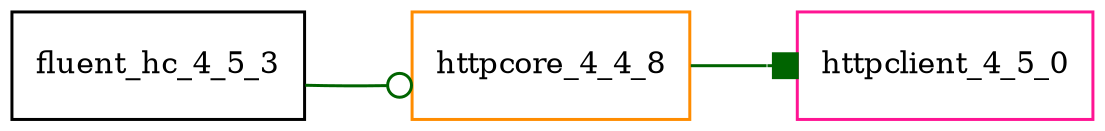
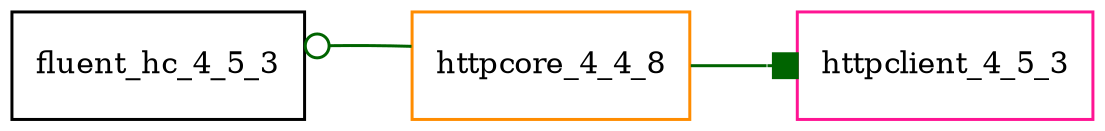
node "httpclient_4_5_0": label "httpclient_4_5_0" -> "httpclient_4_5_3"
edge "fluent_hc_4_5_3" -> "httpcore_4_4_8": reversed
